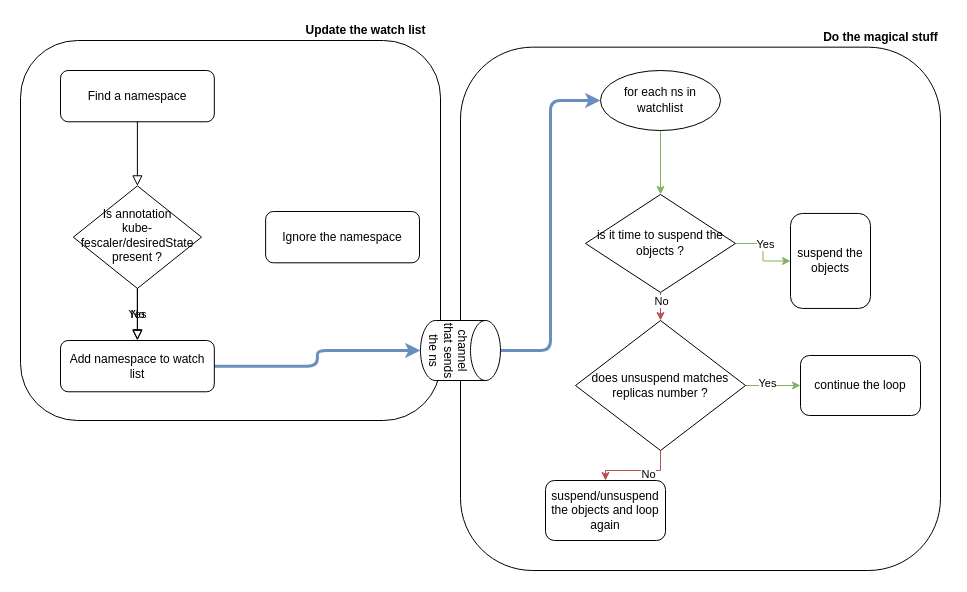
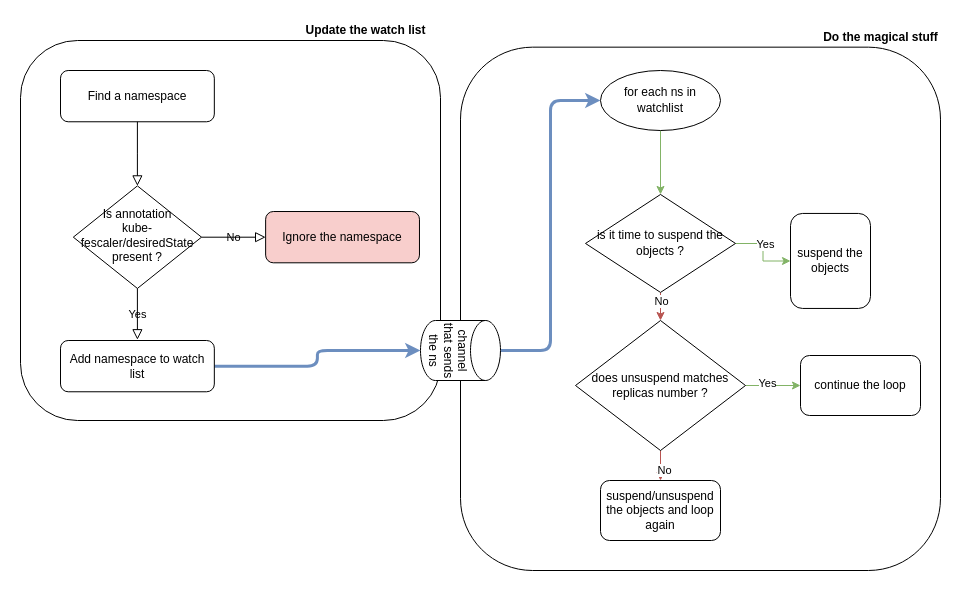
node "Ignore the namespace": fillcolor #ffffff -> #f8cecc
edge "Is annotation kube-fescaler/desiredState present ?" -> "Add namespace to watch list": now "Is annotation kube-fescaler/desiredState present ?" -> "Ignore the namespace"
node "suspend/unsuspend the objects and loop again": moved (606, 511) -> (661, 511)
